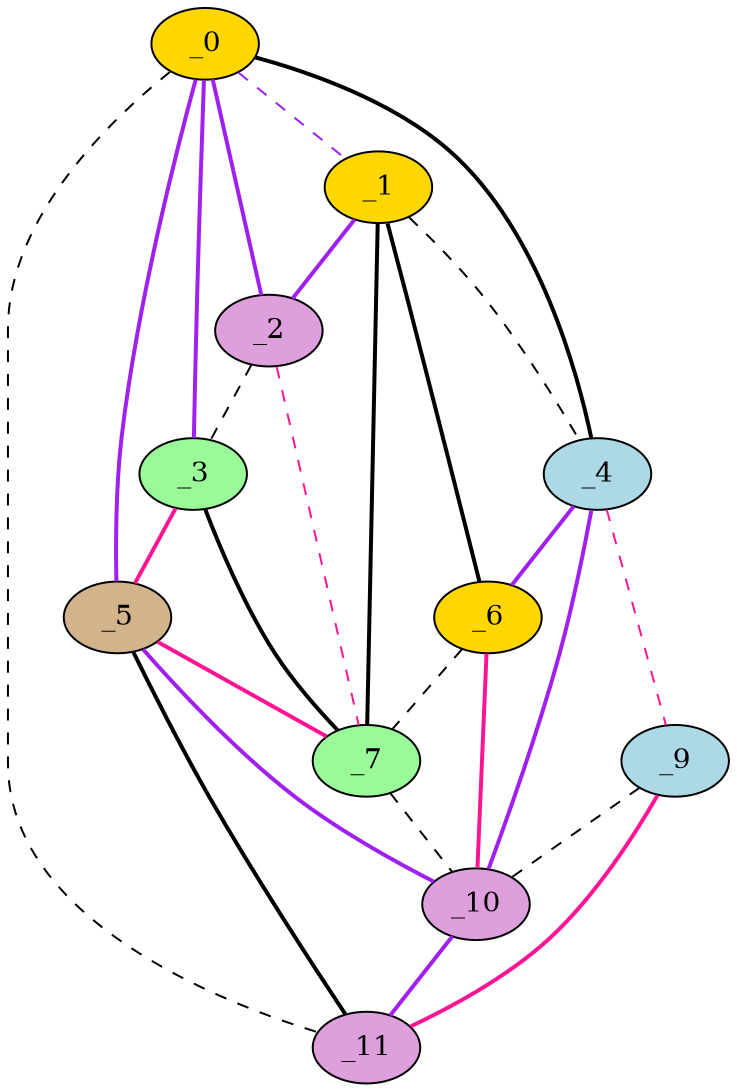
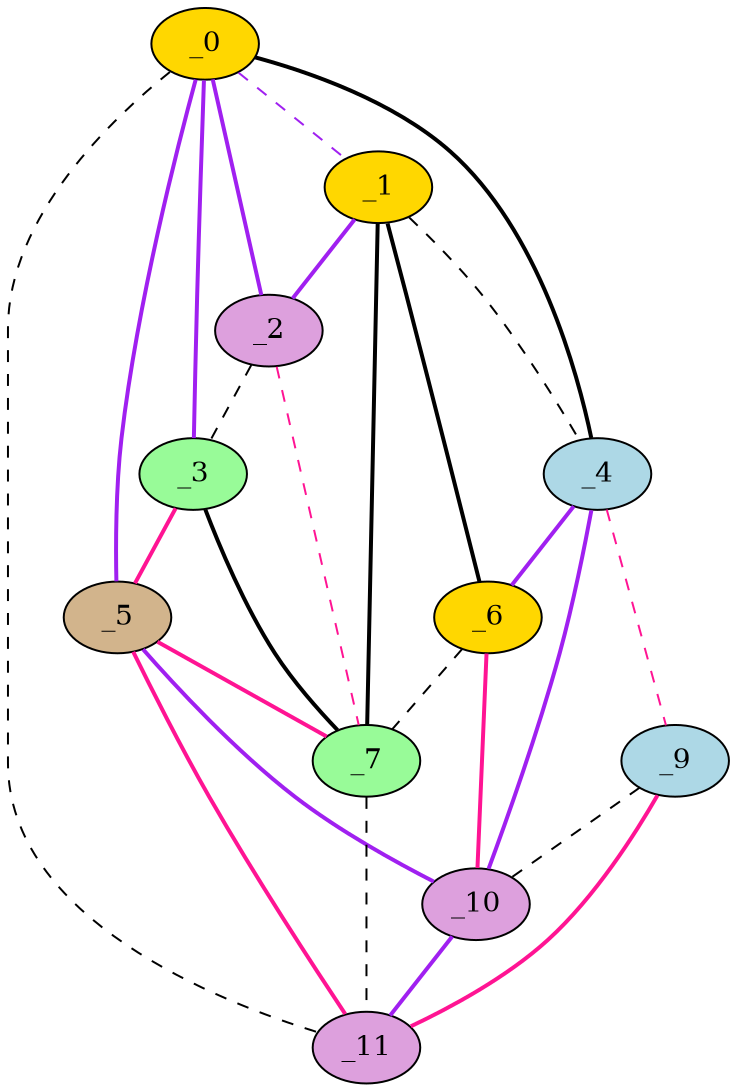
edge "_7" -- "_10": now "_7" -- "_11"
edge "_5" -- "_11": color black -> deeppink
